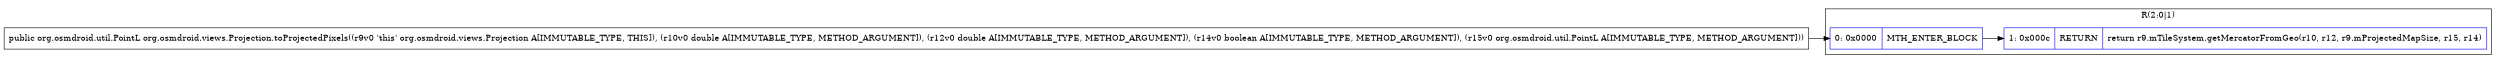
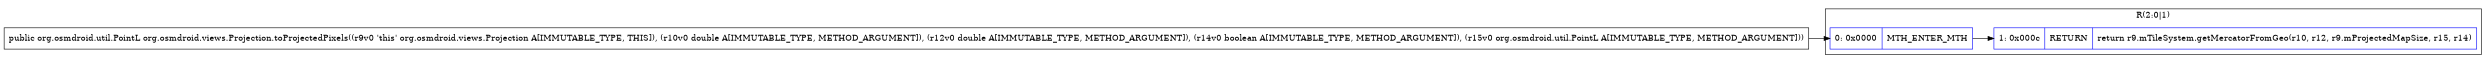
node "0: 0x0000": text "MTH_ENTER_BLOCK" -> "MTH_ENTER_MTH"
